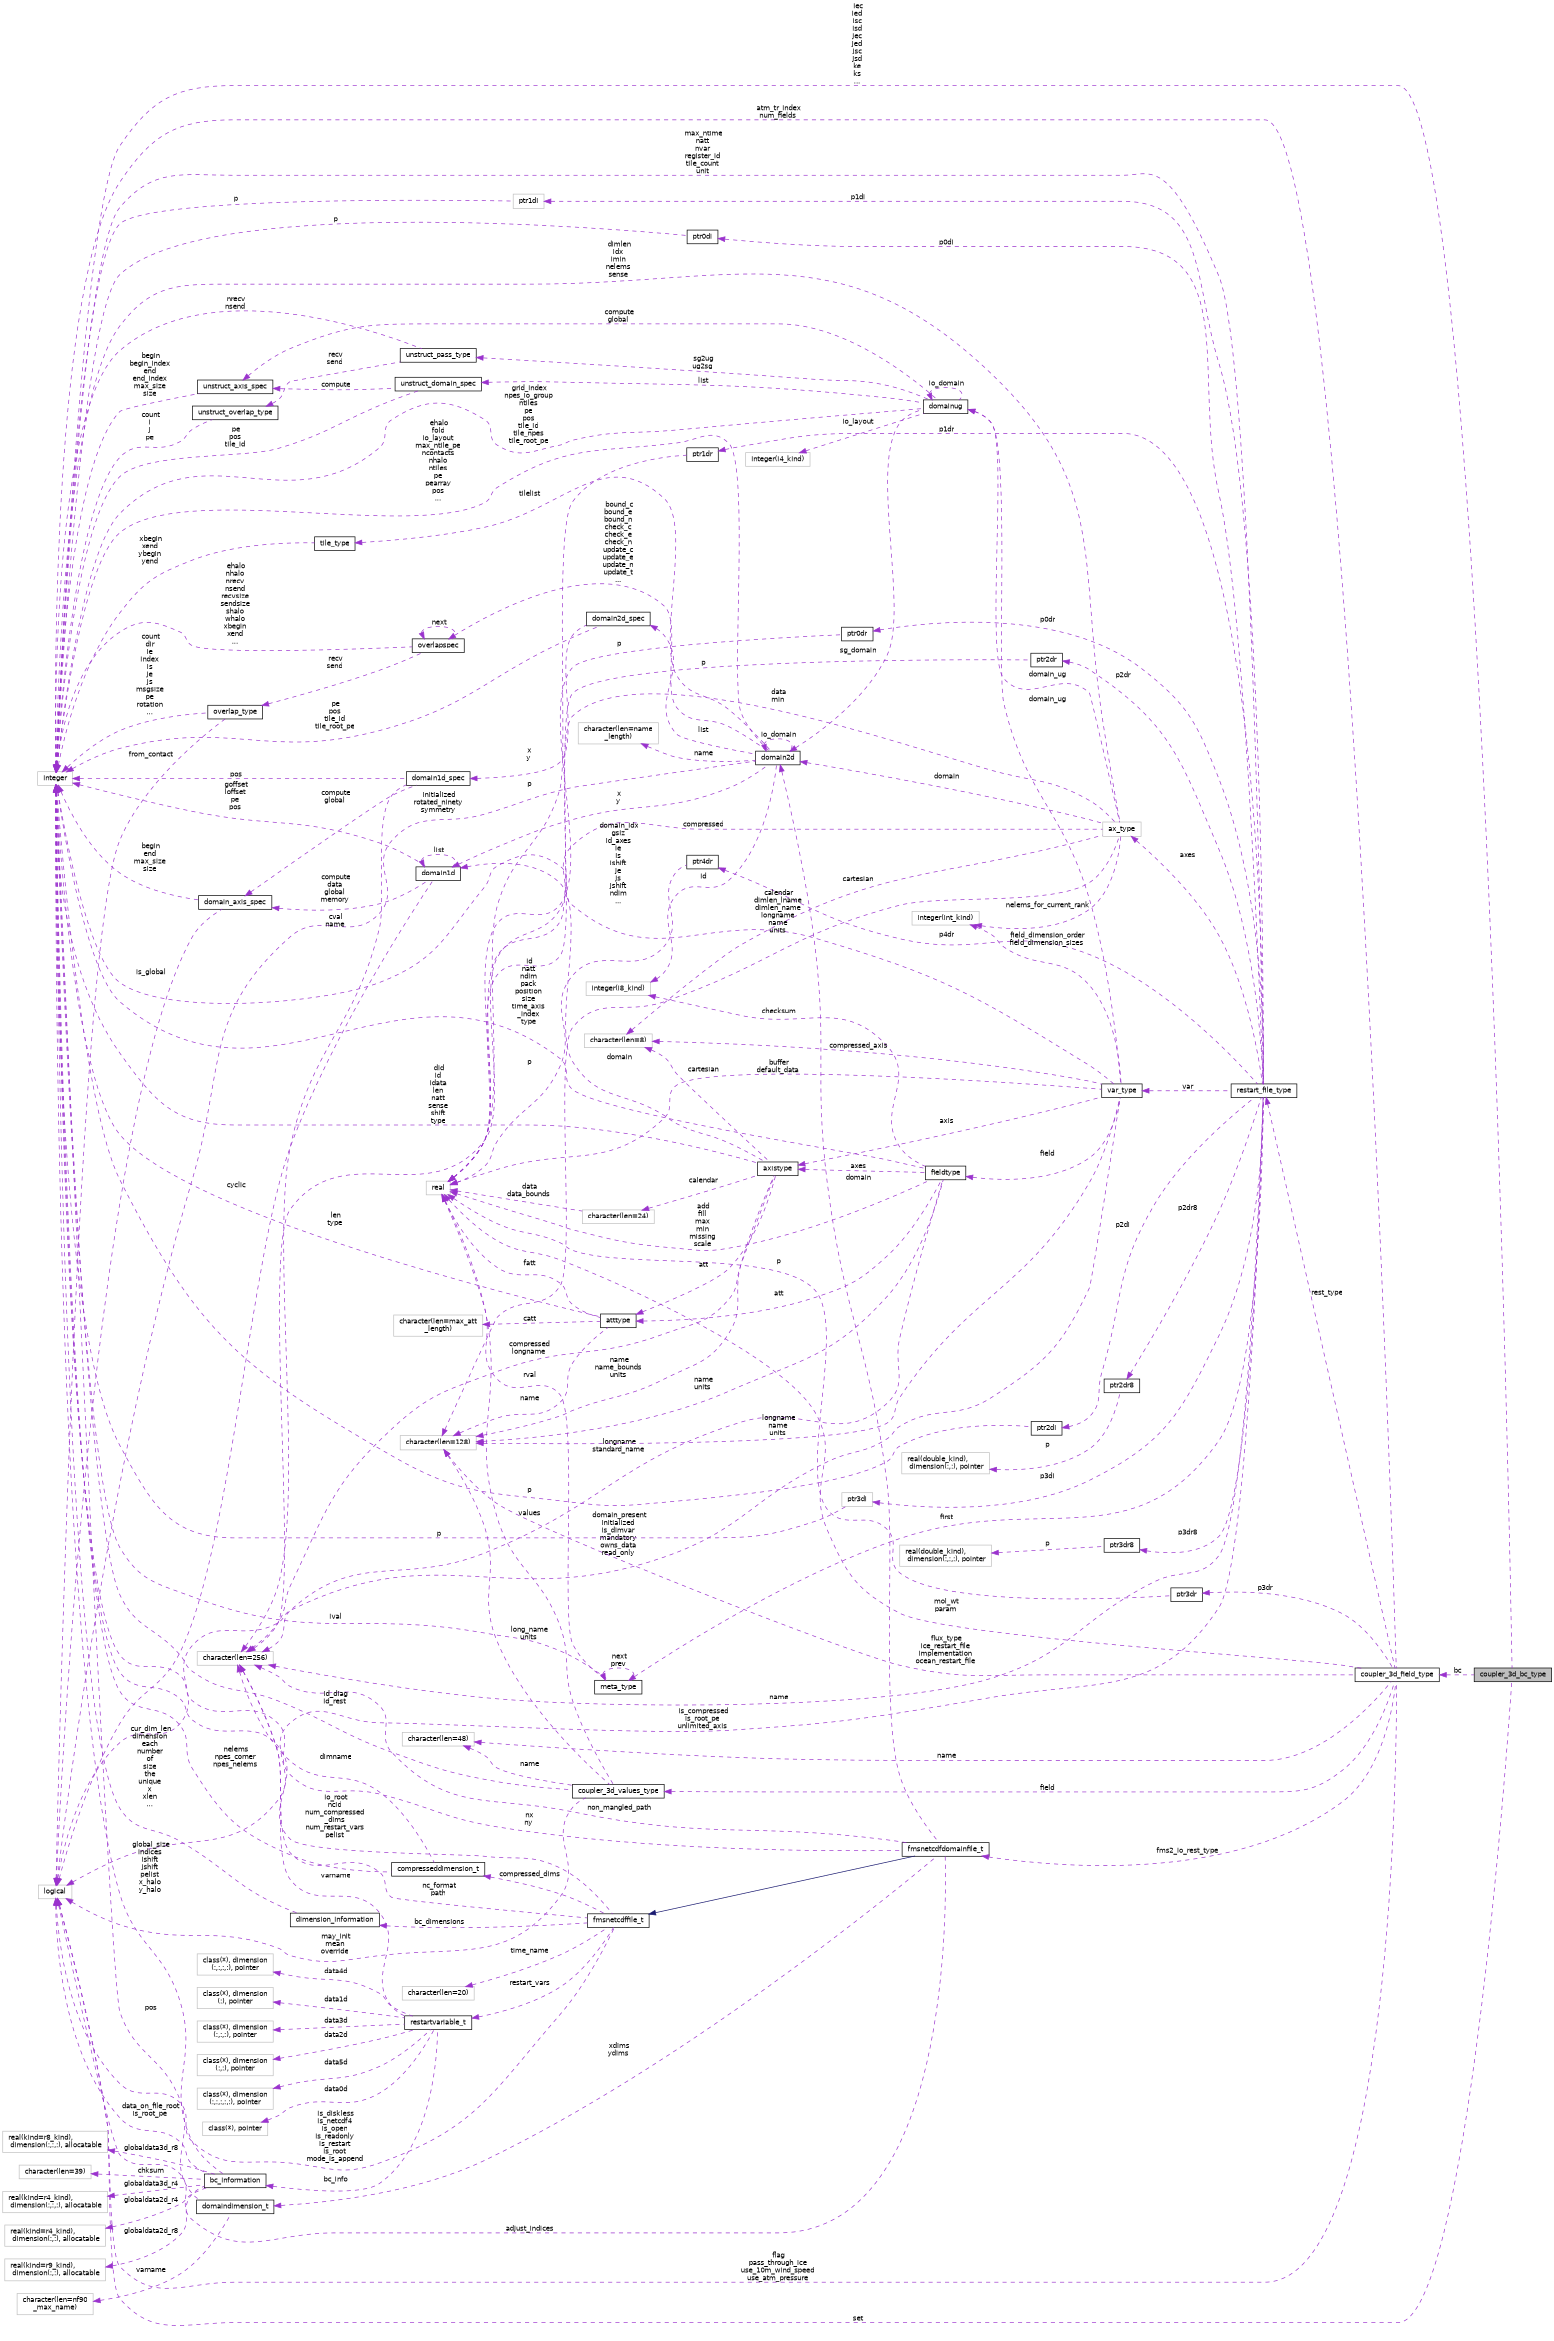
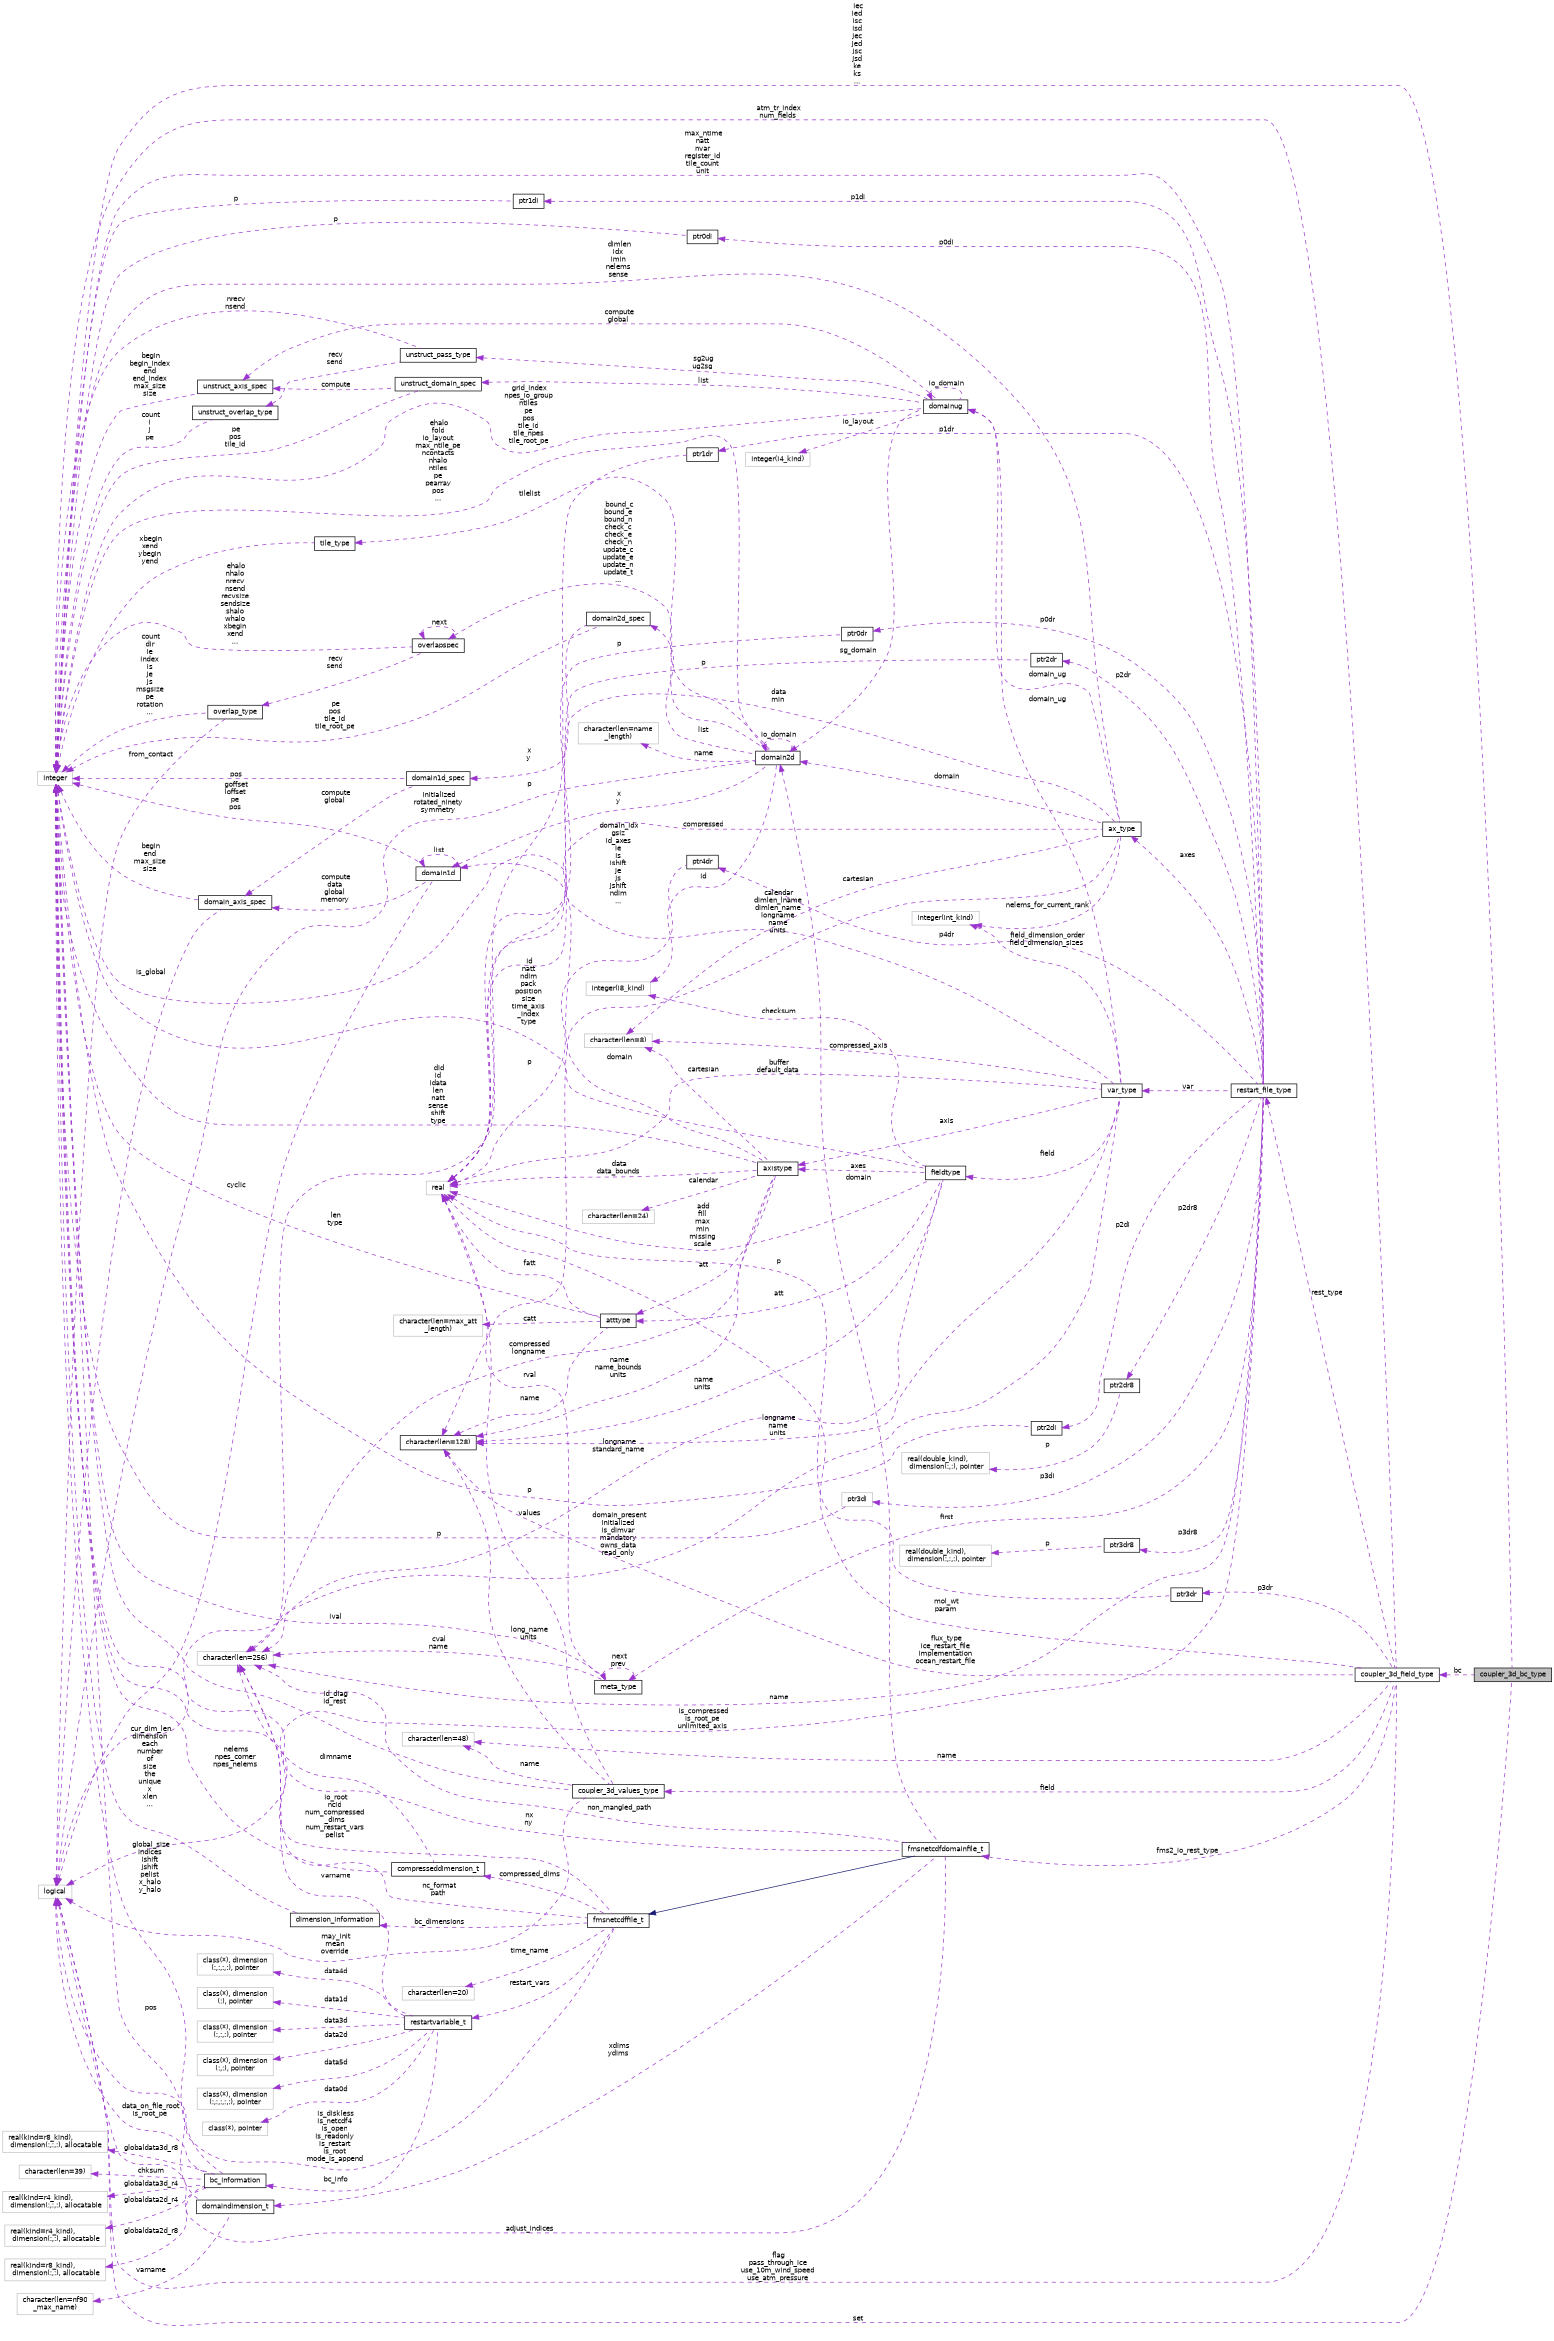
node "ptr1di": color grey75 -> black
node "ax_type": color grey75 -> black
edge "character(len=24)" -> "real": now "axistype" -> "real"
edge "domain1d_spec" -> "character(len=256)": now "meta_type" -> "character(len=256)"
node "character(len=128)": color grey75 -> black
node "real(kind=r9_kind), dimension(:,:), allocatable": label "real(kind=r9_kind), dimension(:,:), allocatable" -> "real(kind=r8_kind), dimension(:,:), allocatable"
